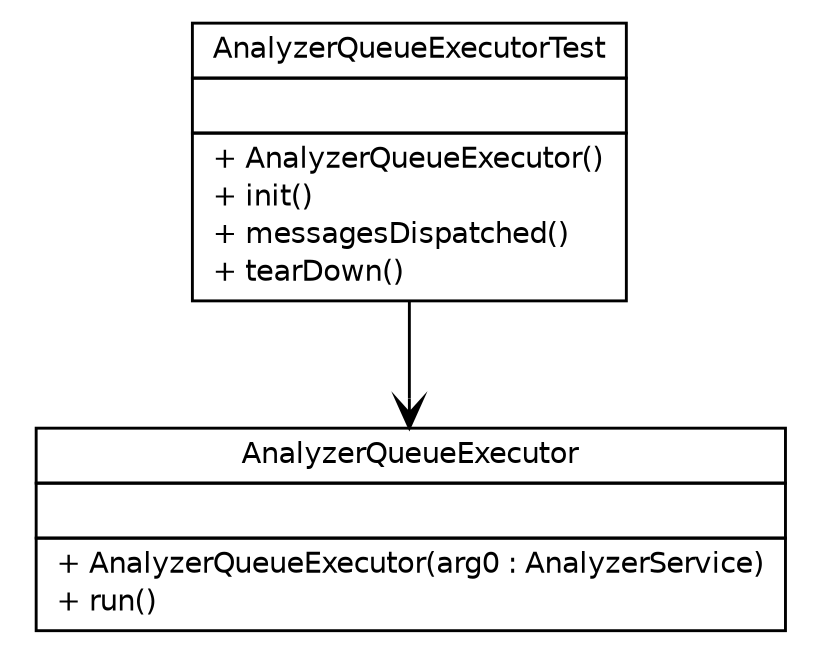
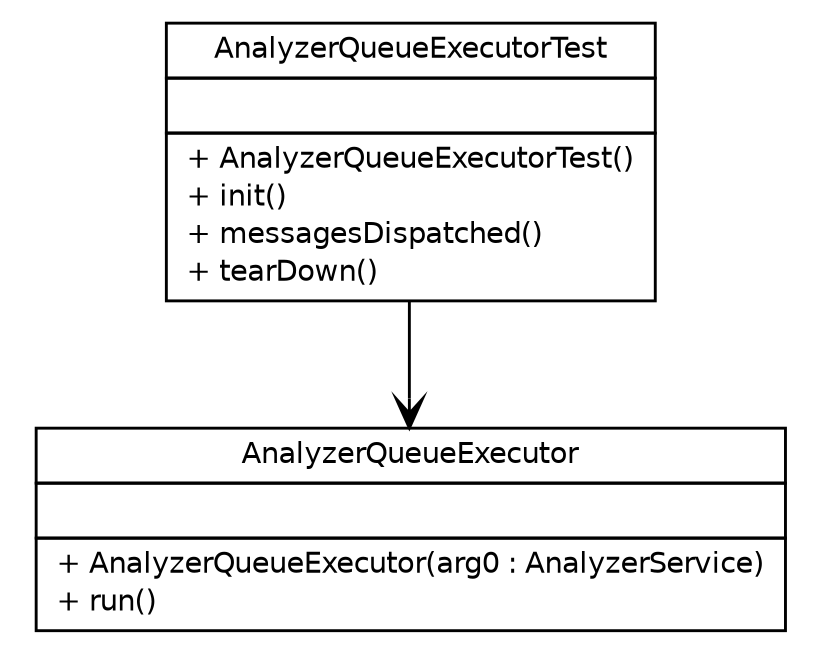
node "AnalyzerQueueExecutorTest": text "+ AnalyzerQueueExecutor()" -> "+ AnalyzerQueueExecutorTest()"
